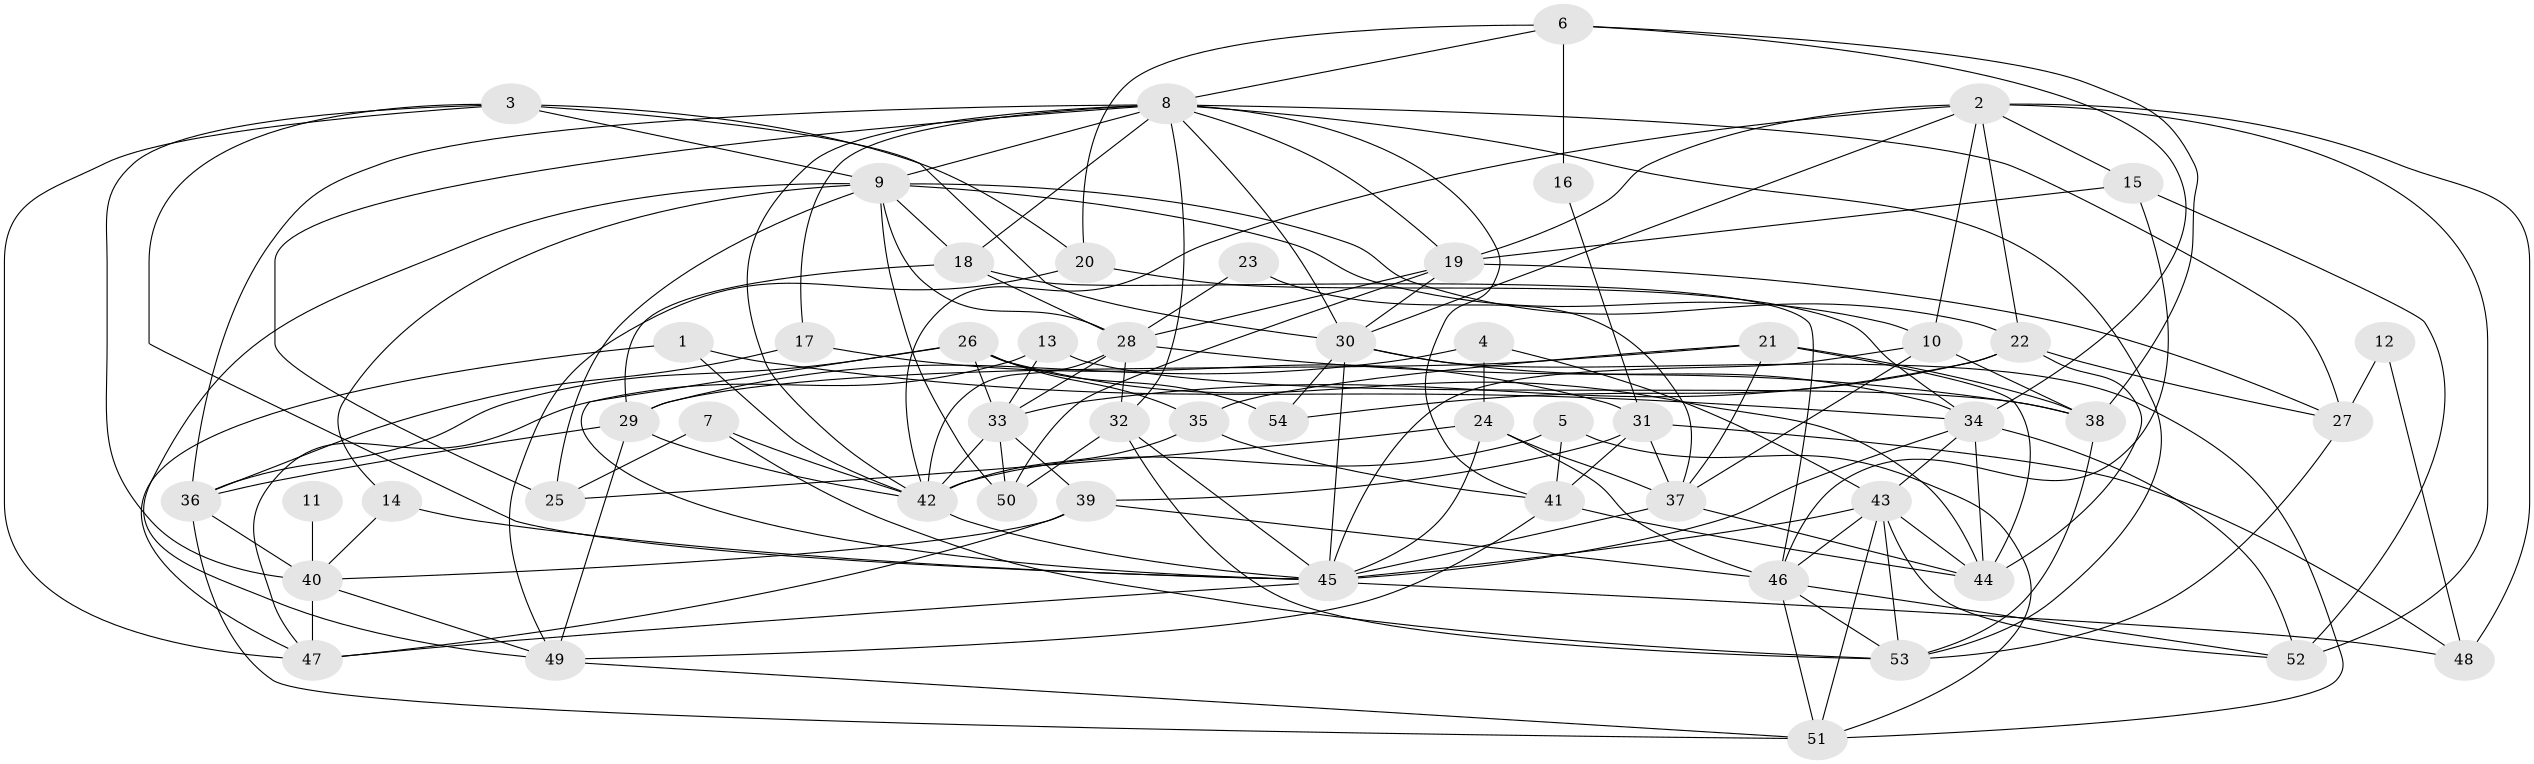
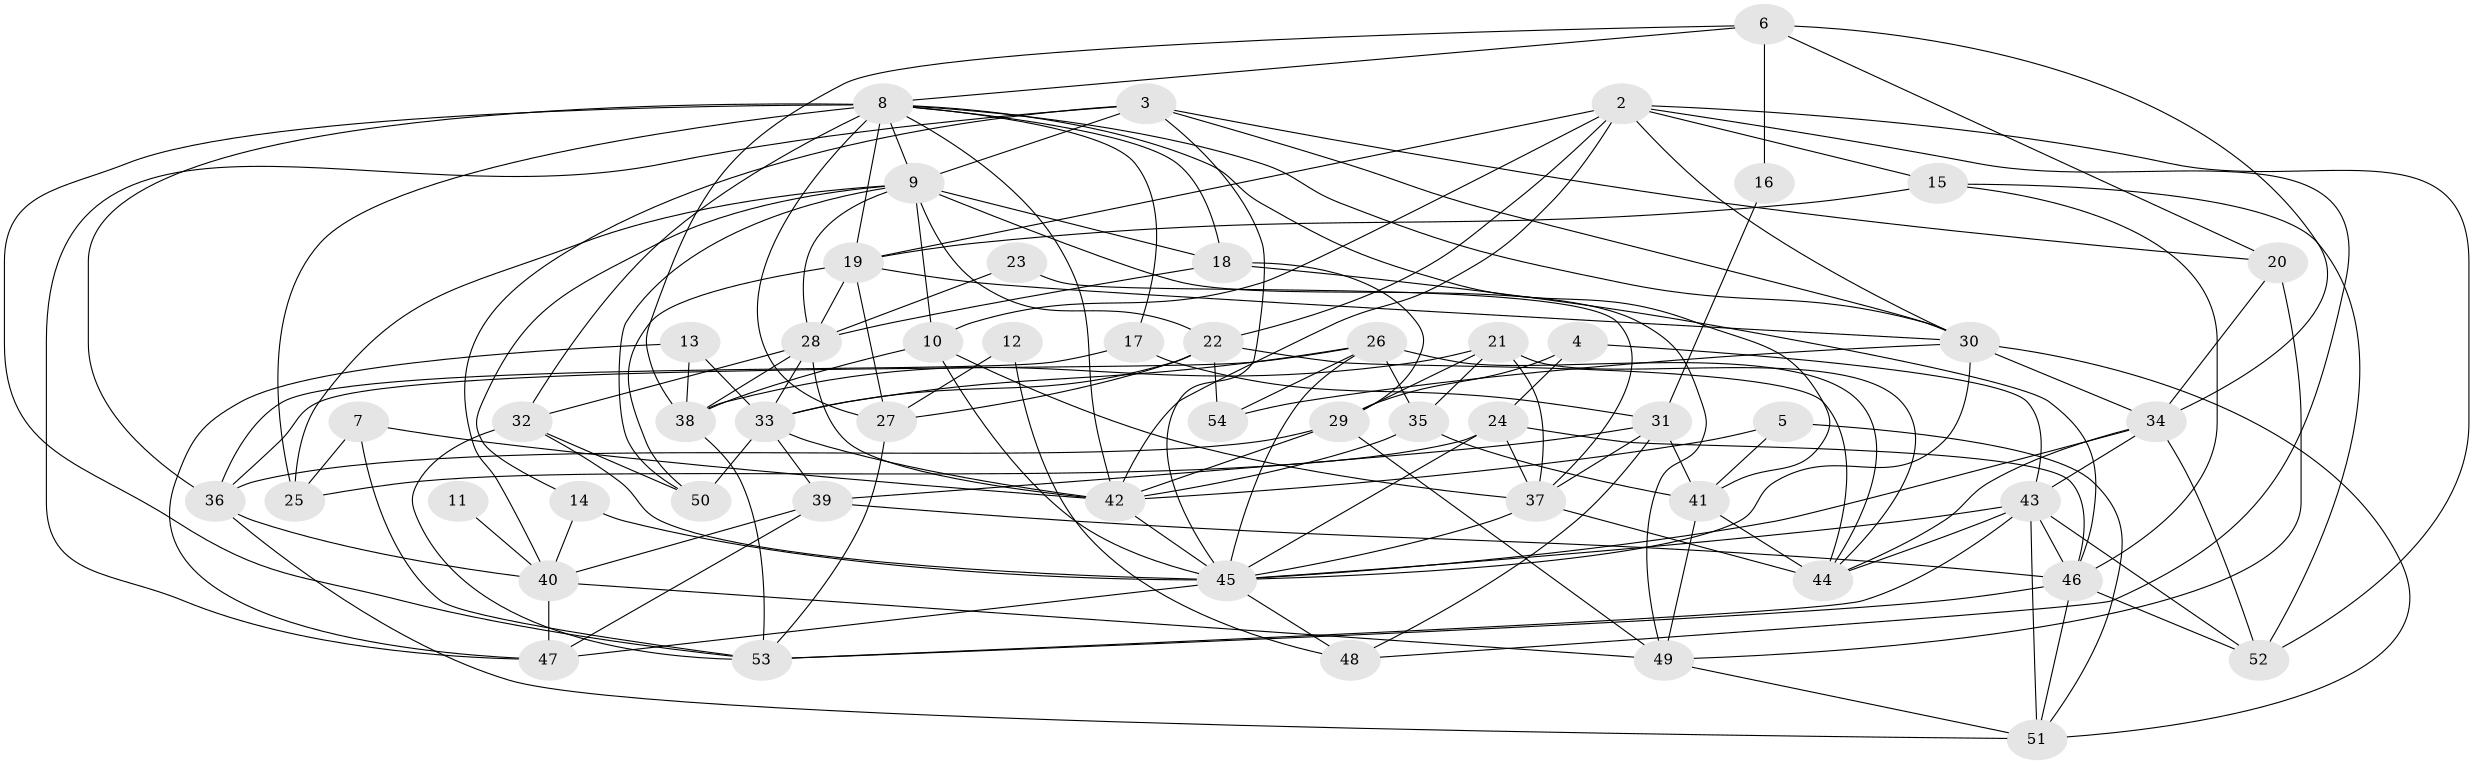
node "1": removed
